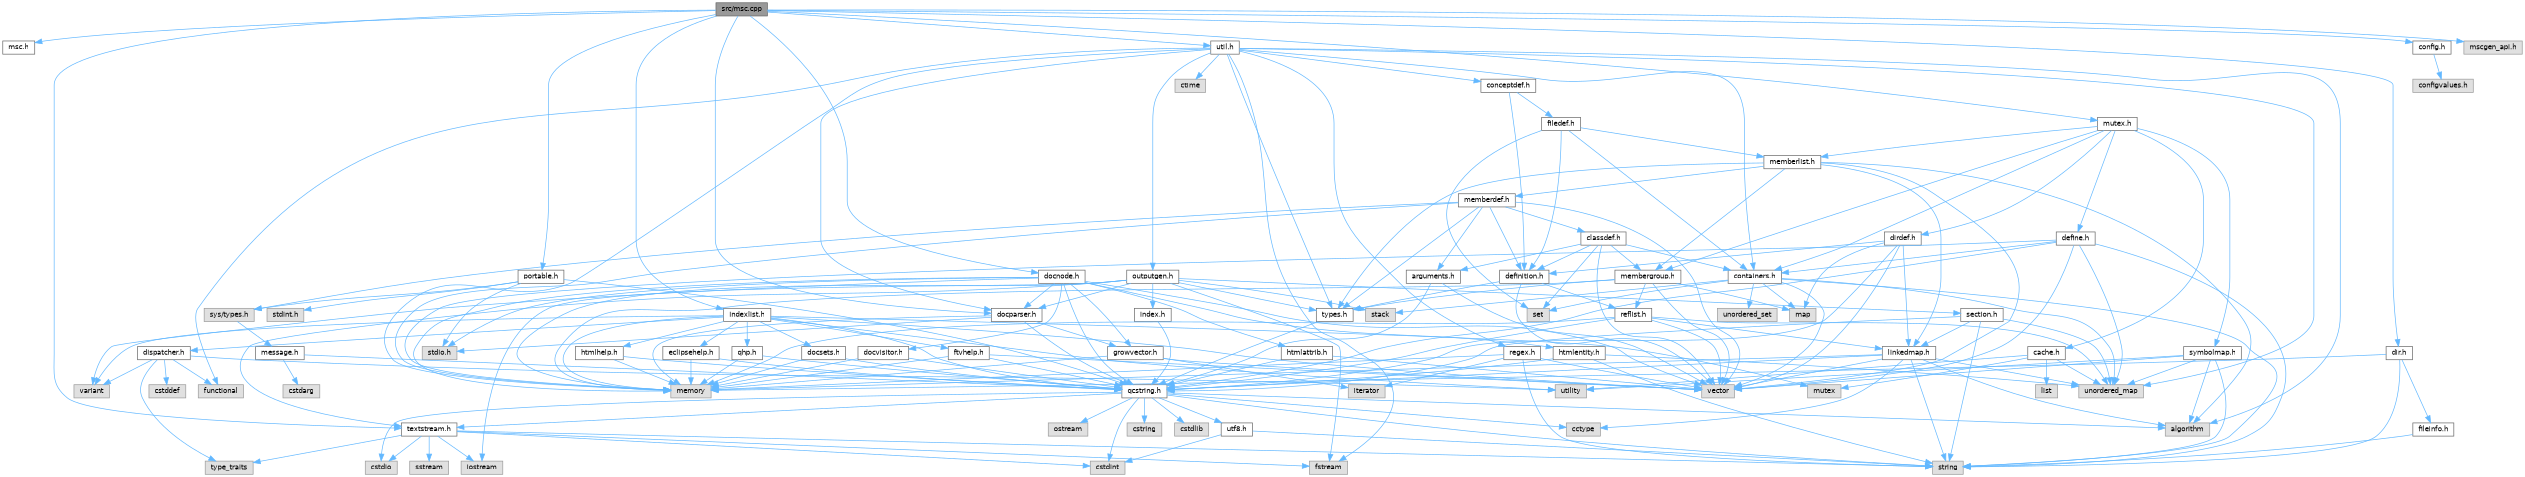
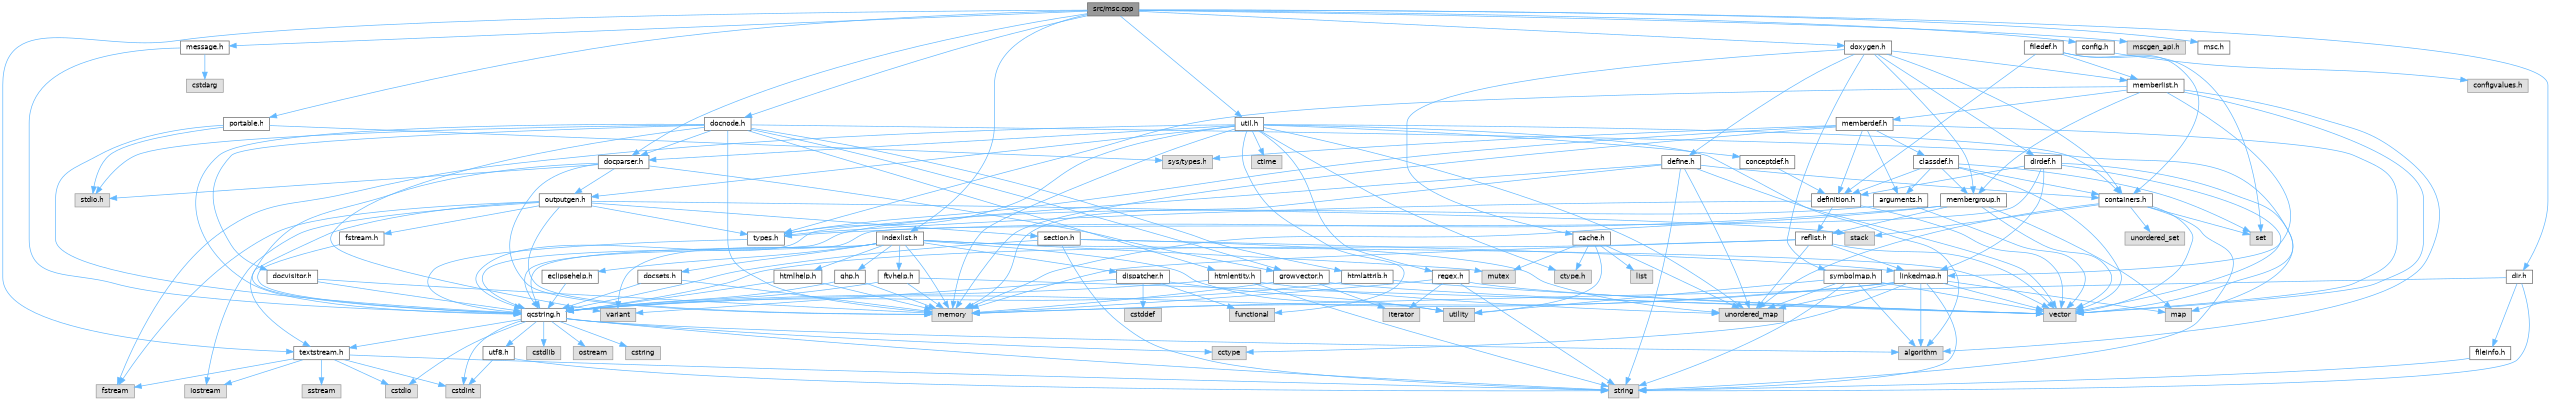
edge "conceptdef.h" -> "filedef.h": removed
node "mutex.h": label "mutex.h" -> "doxygen.h"
node "ctype.h": added
edge "containers.h" -> "map": now "linkedmap.h" -> "map"
edge "outputgen.h" -> "docparser.h": reversed
node "stdint.h": removed
node "index.h": label "index.h" -> "fstream.h"
edge "sys/types.h" -> "message.h": now "src/msc.cpp" -> "message.h"
edge "eclipsehelp.h" -> "memory": removed
node "type_traits": removed
